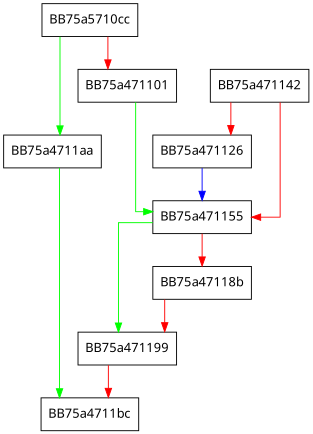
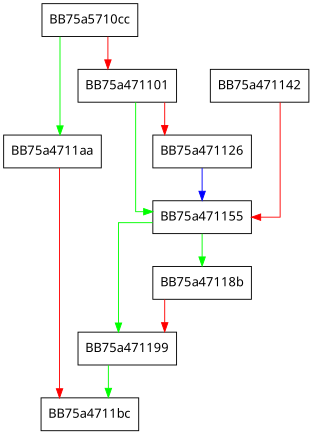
edge "BB75a471142" -> "BB75a471126": now "BB75a471101" -> "BB75a471126"
edge "BB75a471155" -> "BB75a47118b": color red -> green
edge "BB75a4711aa" -> "BB75a4711bc": color green -> red
edge "BB75a471199" -> "BB75a4711bc": color red -> green
